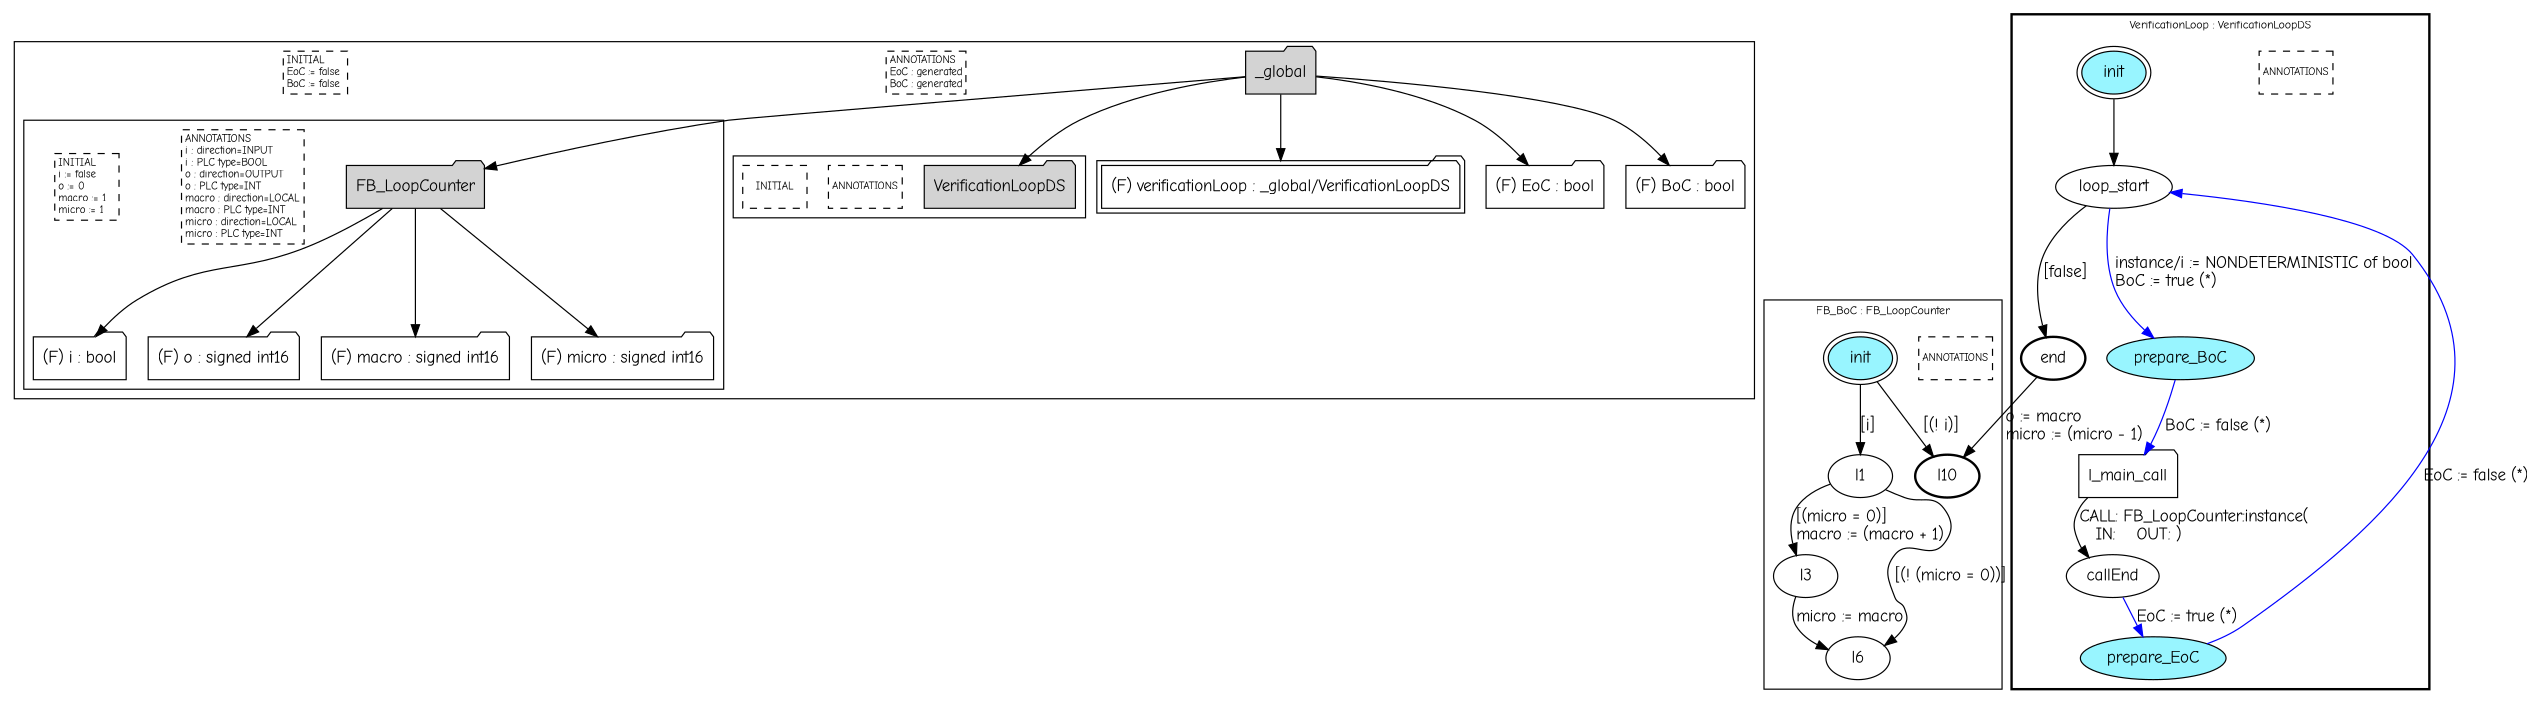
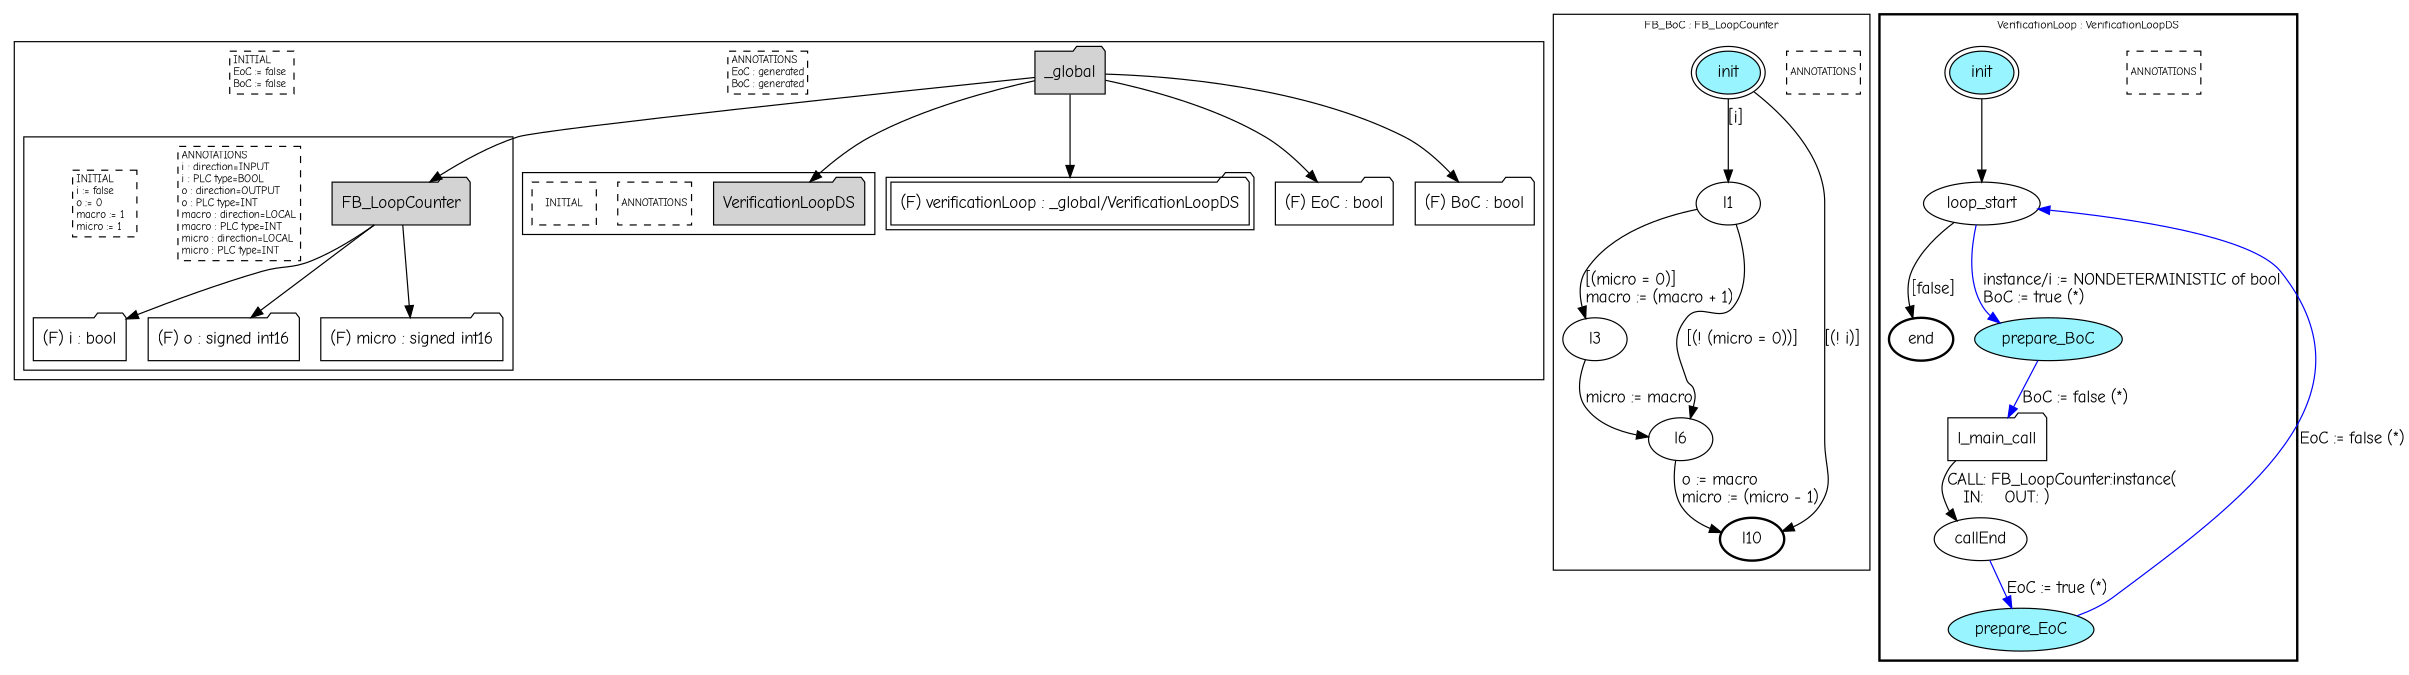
node "(F) macro : signed int16": removed
edge "end" -> "l10": now "l6" -> "l10"
